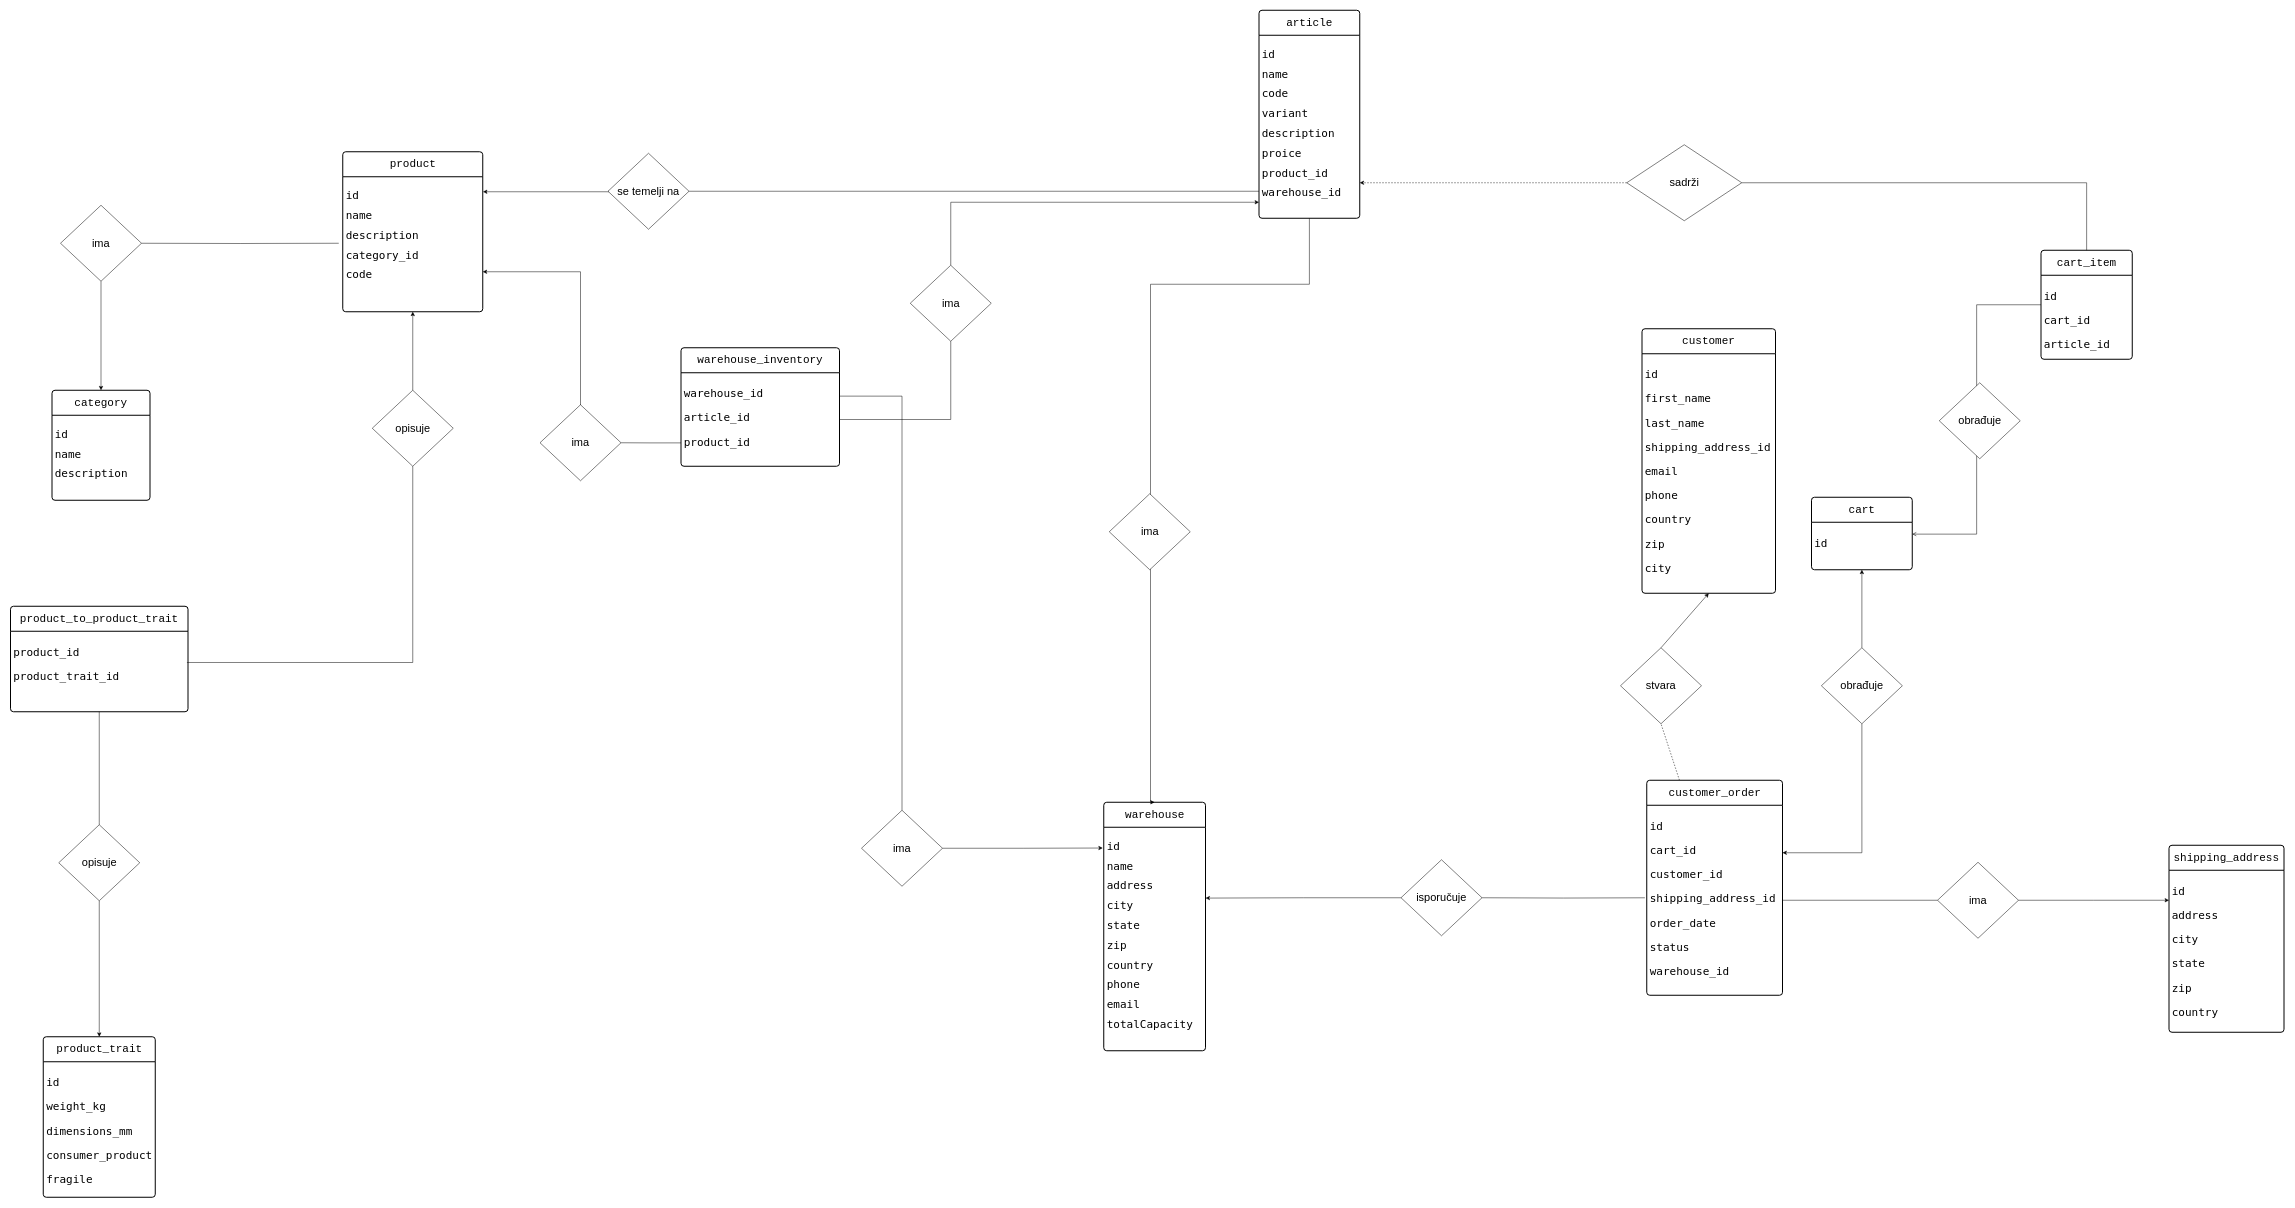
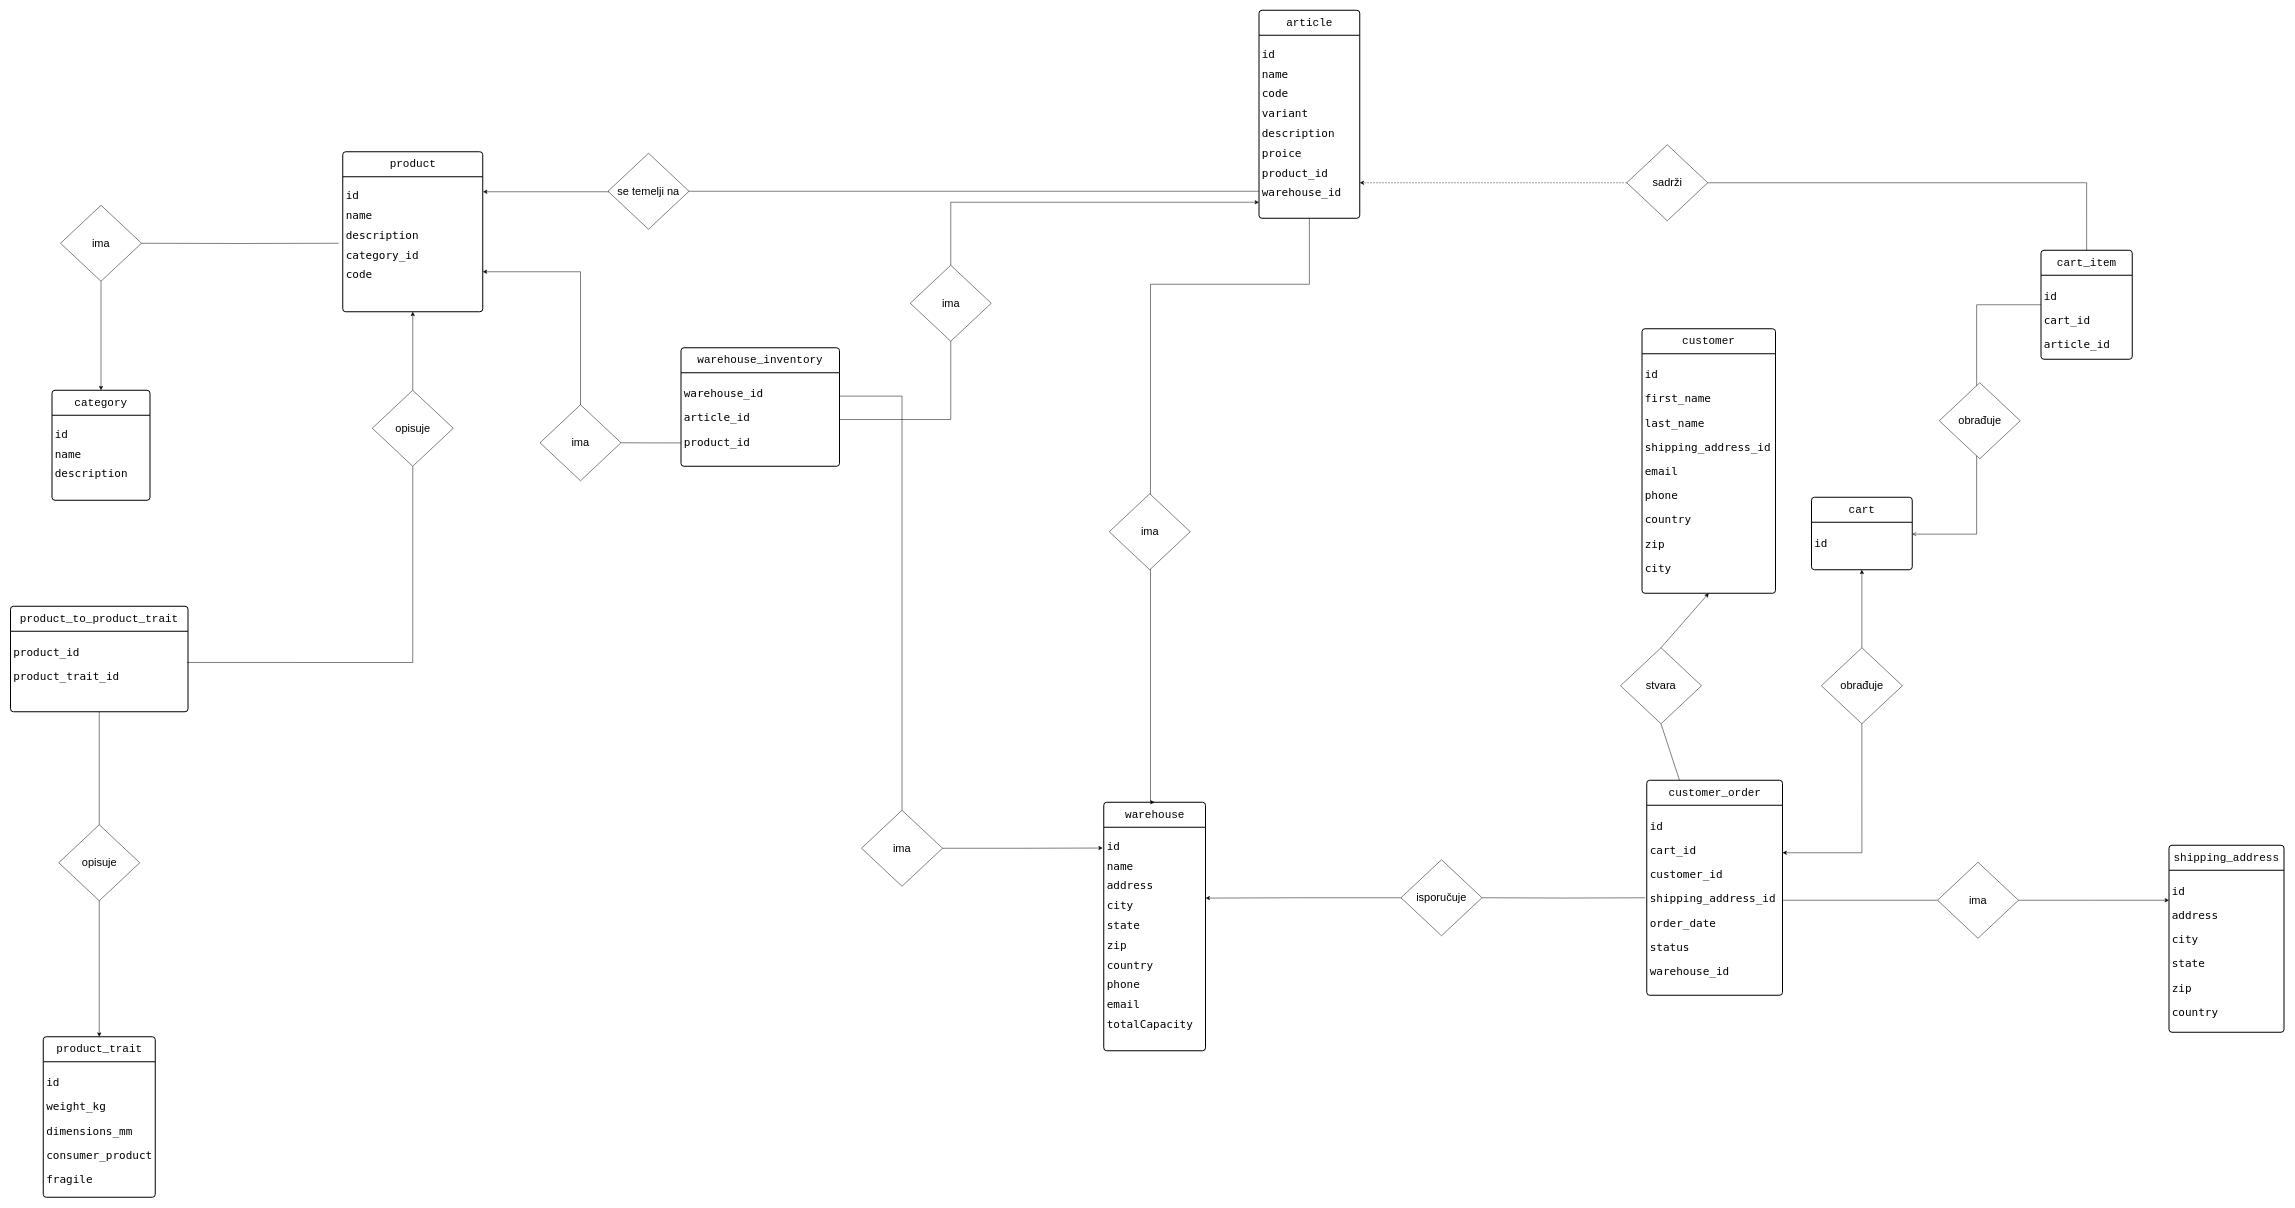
node "sadrži": size 115x76 -> 81x76
edge "stvara" -- "customer_order": style dashed -> solid
